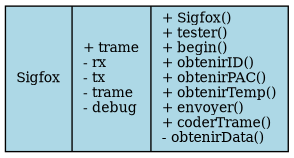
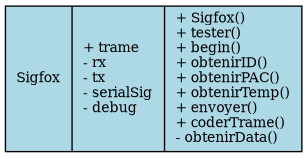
node "Sigfox": text "- trame" -> "- serialSig"
